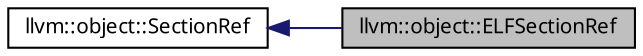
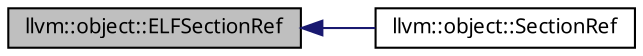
edge "llvm::object::ELFSectionRef" -> "llvm::object::SectionRef": reversed
